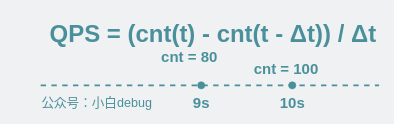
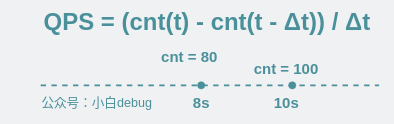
node "QPS = (cnt(t) - cnt(t - Δt)) / Δt": moved (213, 33) -> (207, 21)
node "9s": label "9s" -> "8s"
node "10s": moved (293, 102) -> (287, 102)
